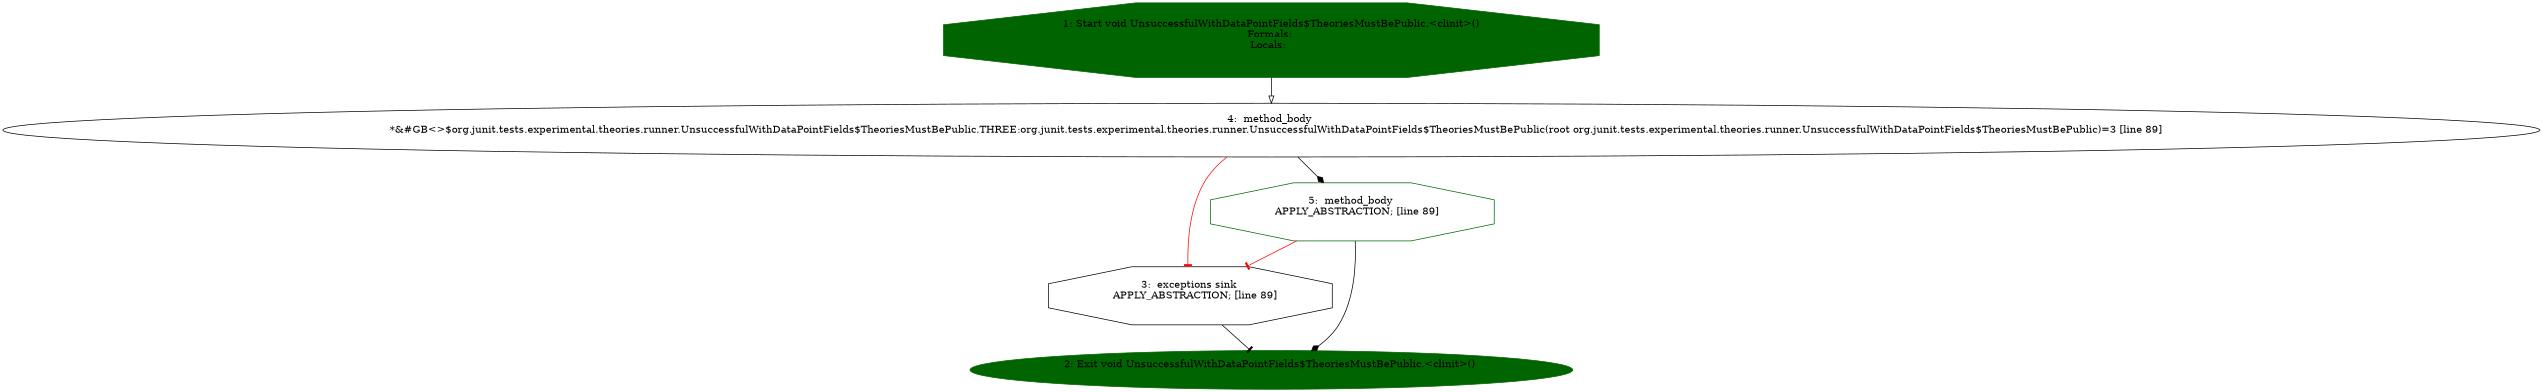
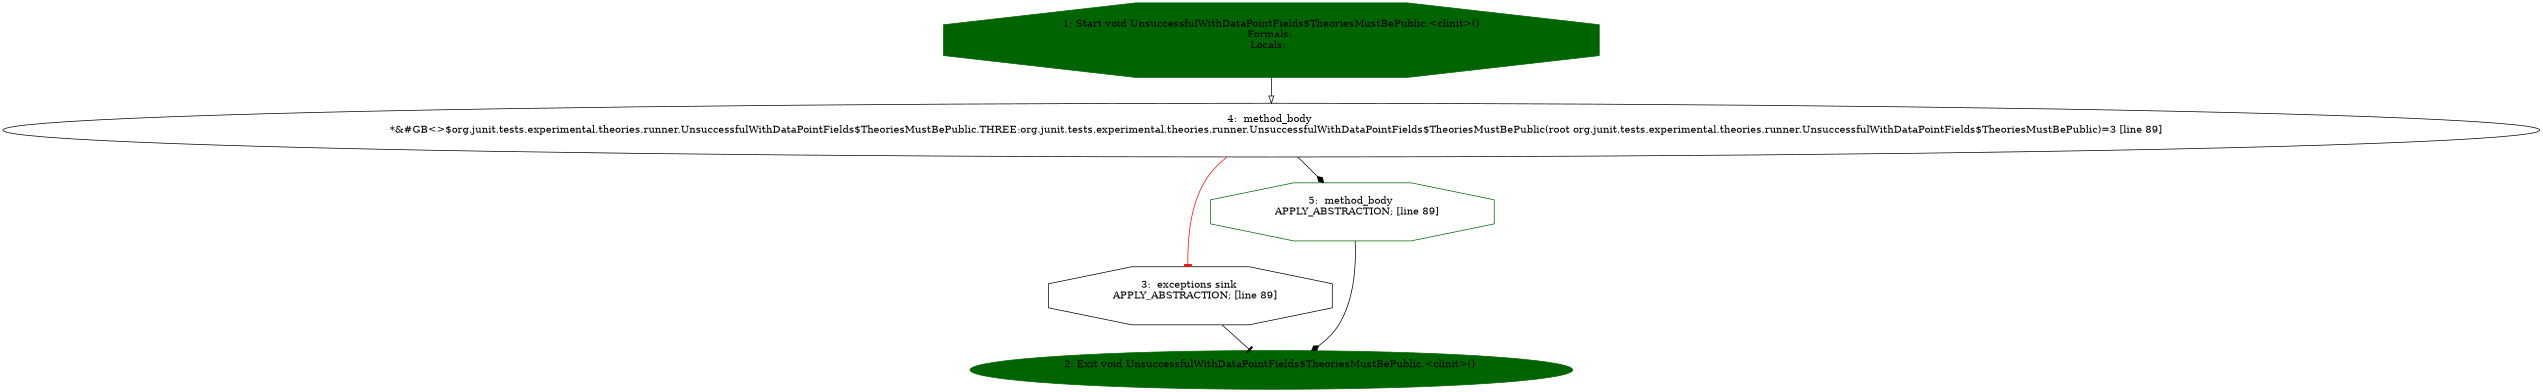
edge "5:  method_body APPLY_ABSTRACTION; [line 89]" -> "3:  exceptions sink APPLY_ABSTRACTION; [line 89]": removed
